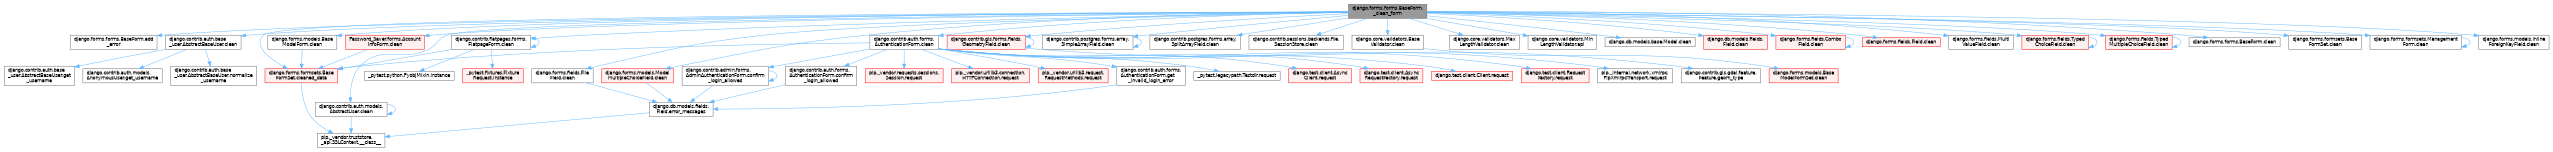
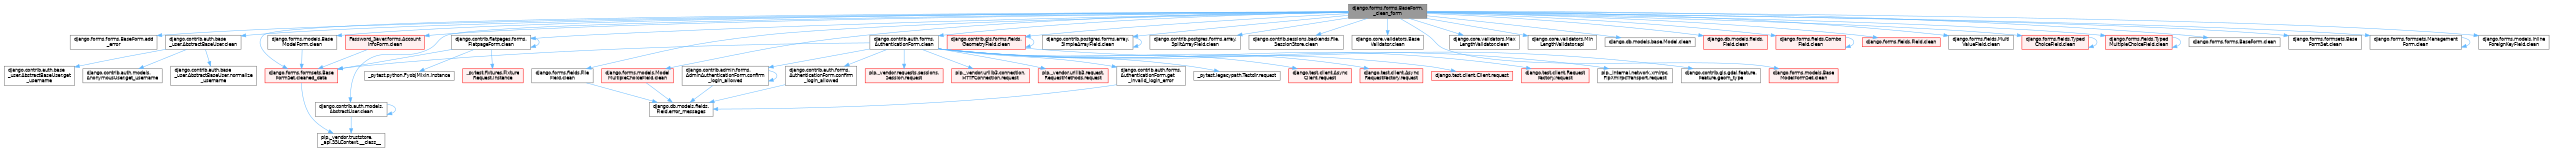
edge "django.core.validators.Base Validator.clean" -> "django.forms.models.Base ModelFormSet.clean": now "django.forms.forms.BaseForm. _clean_form" -> "django.forms.models.Base ModelFormSet.clean"
edge "django.db.models.fields. Field.error_messages" -> "pip._vendor.truststore. _api.SSLContext.__class__": removed
